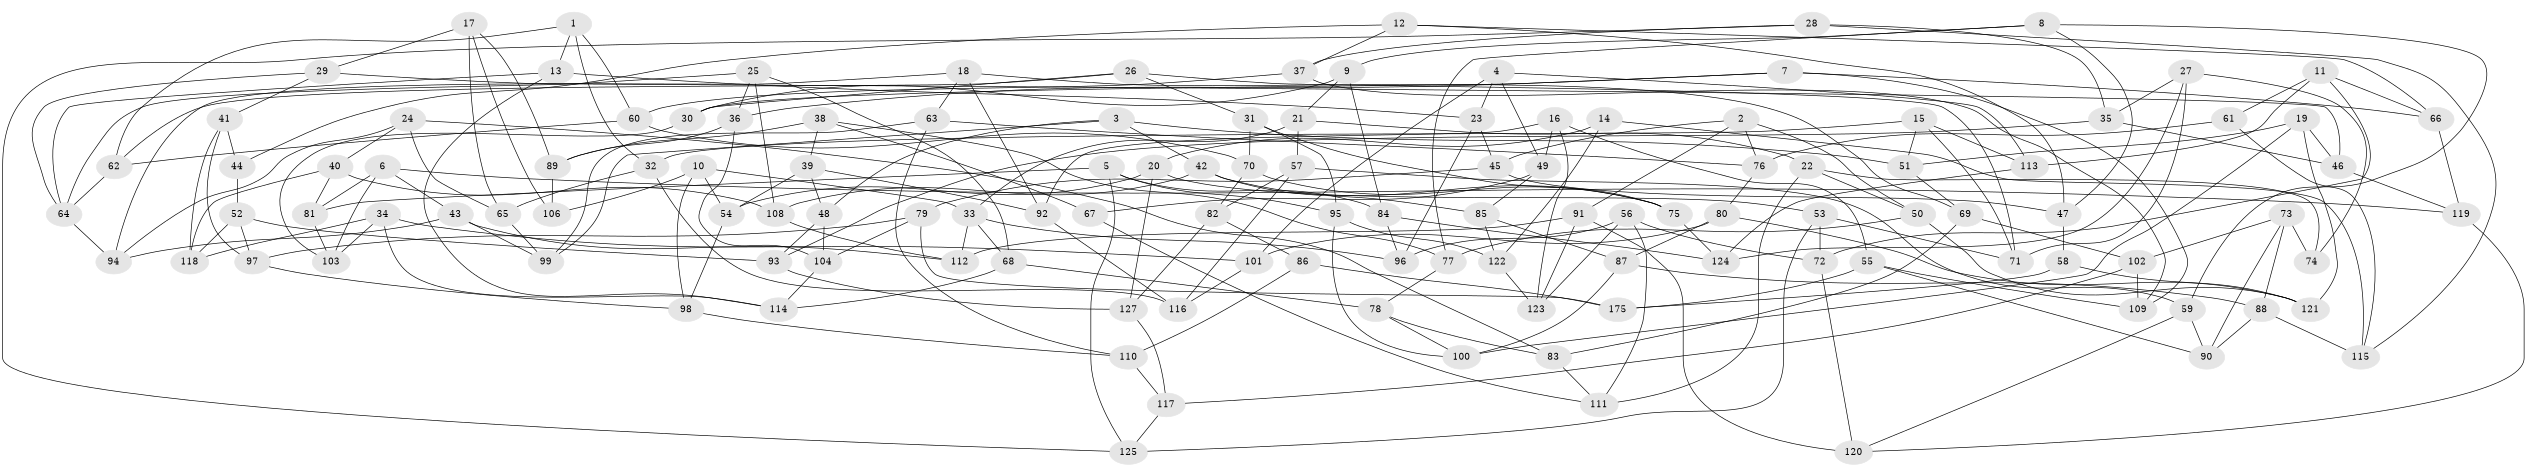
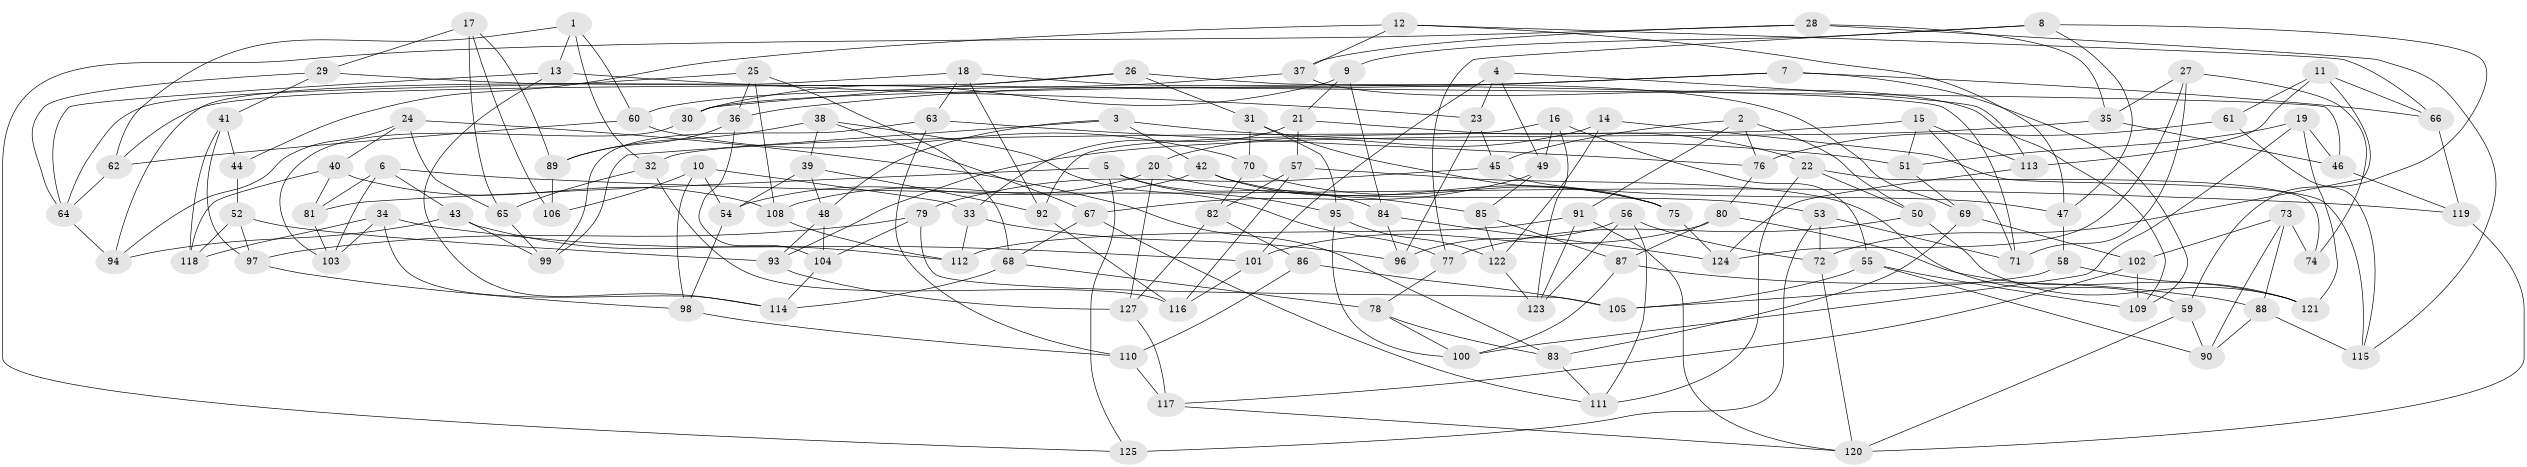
edge "33" -- "68": now "67" -- "68"
node "175": label "175" -> "105"
edge "117" -- "125": now "117" -- "120"
